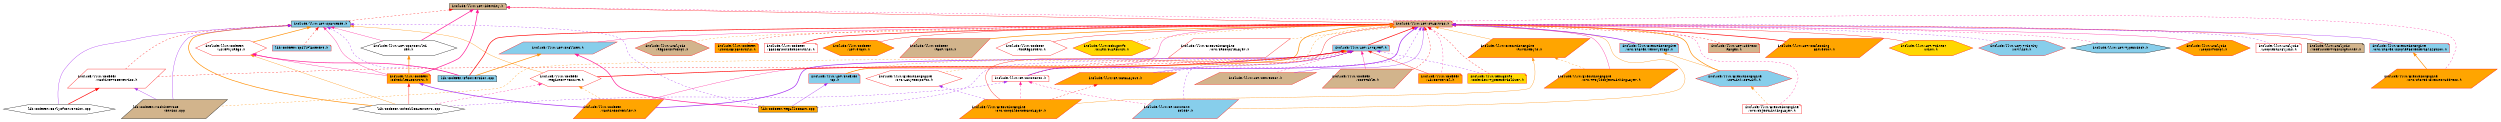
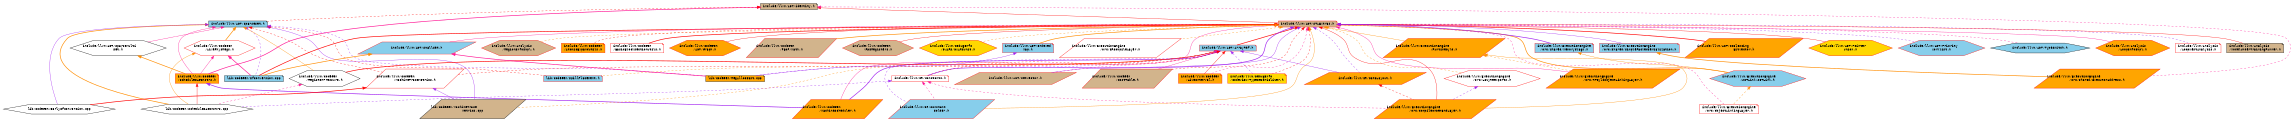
edge "include/llvm/ADT/SparseMulti Set.h" -> "include/llvm/ADT/identity.h": removed
node "include/llvm/CodeGen /RDFRegisters.h": fillcolor white -> tan
node "include/llvm/ADT/Address Ranges.h": removed
edge "include/llvm/ADT/Indexed Map.h" -> "include/llvm/ADT/ArrayRef.h": now "lib/CodeGen/SpillPlacement.h" -> "include/llvm/ADT/ArrayRef.h"
node "include/llvm/CodeGen /RegisterPressure.h": color red -> black
edge "include/llvm/CodeGen /MachineScheduler.h" -> "include/llvm/CodeGen /RegisterPressure.h": removed
